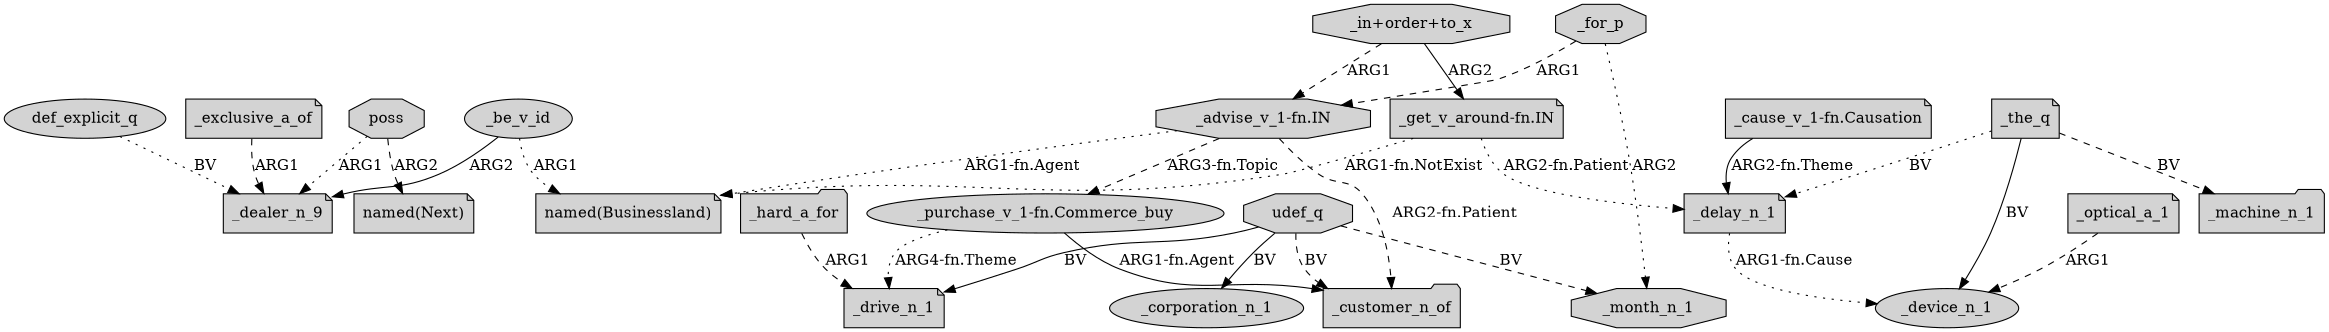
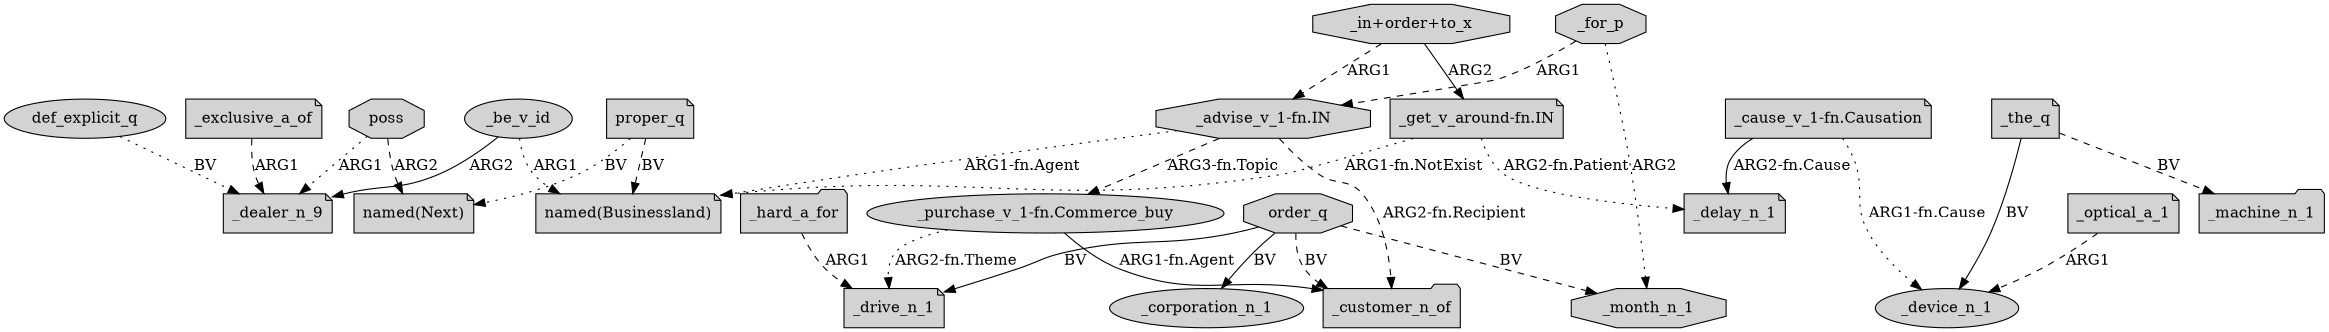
node "proper_q": added
edge "_the_q" -> "_delay_n_1": removed, label "BV"
edge "_cause_v_1-fn.Causation" -> "_delay_n_1": label "ARG2-fn.Theme" -> "ARG2-fn.Cause"
node "udef_q": label "udef_q" -> "order_q"
edge "_advise_v_1-fn.IN" -> "_customer_n_of": label "ARG2-fn.Patient" -> "ARG2-fn.Recipient"
edge "_purchase_v_1-fn.Commerce_buy" -> "_drive_n_1": label "ARG4-fn.Theme" -> "ARG2-fn.Theme"
edge "_delay_n_1" -> "_device_n_1": now "_cause_v_1-fn.Causation" -> "_device_n_1"
